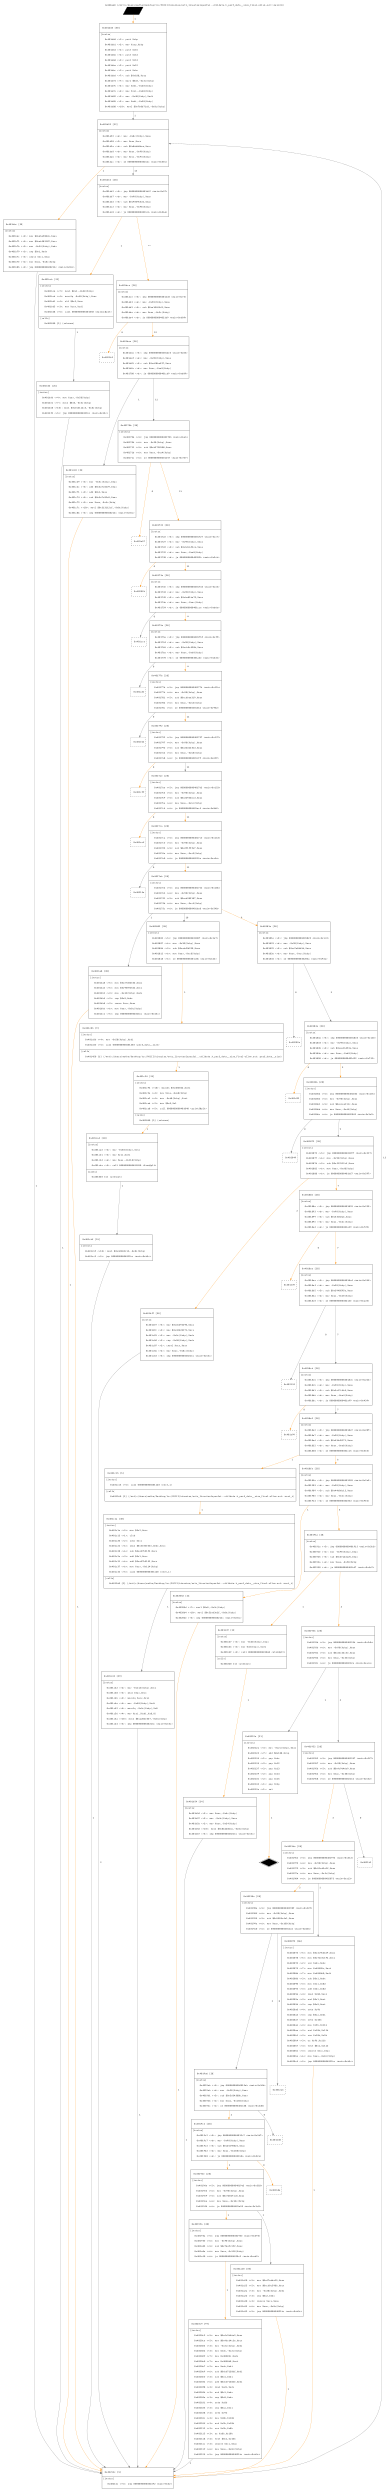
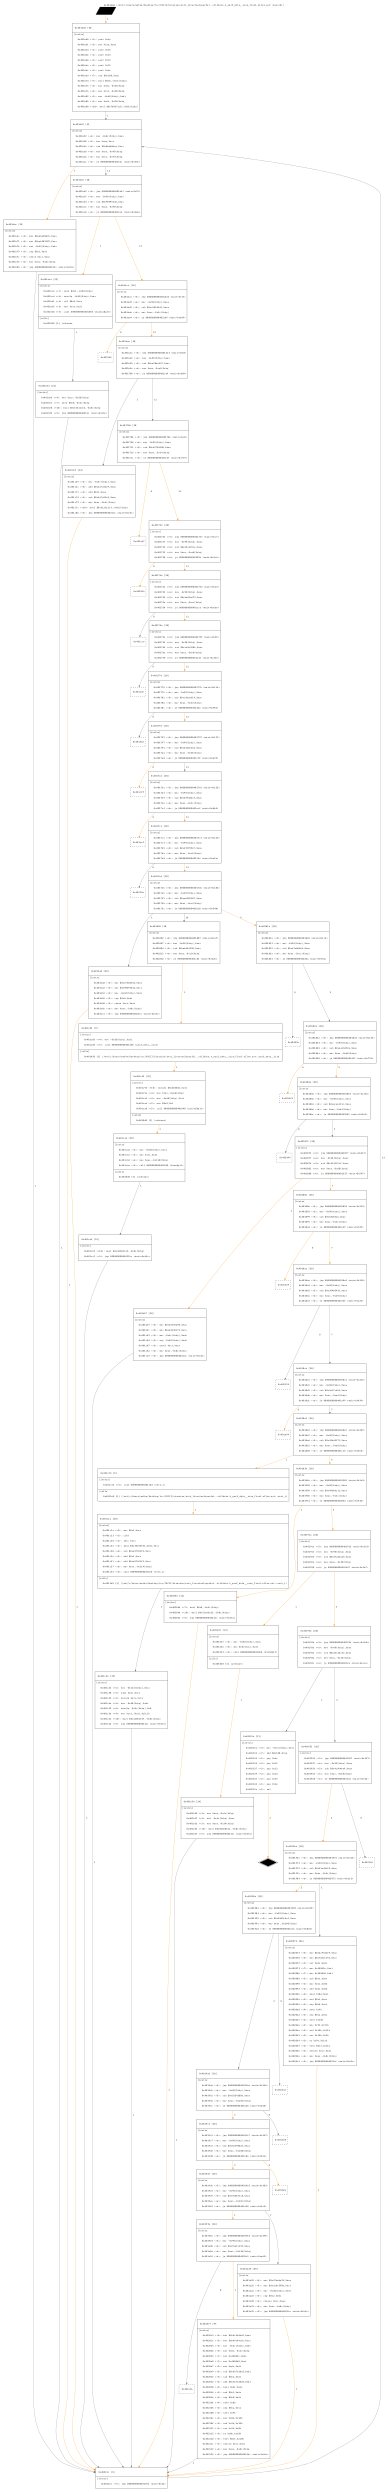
node "0x401a16": added
